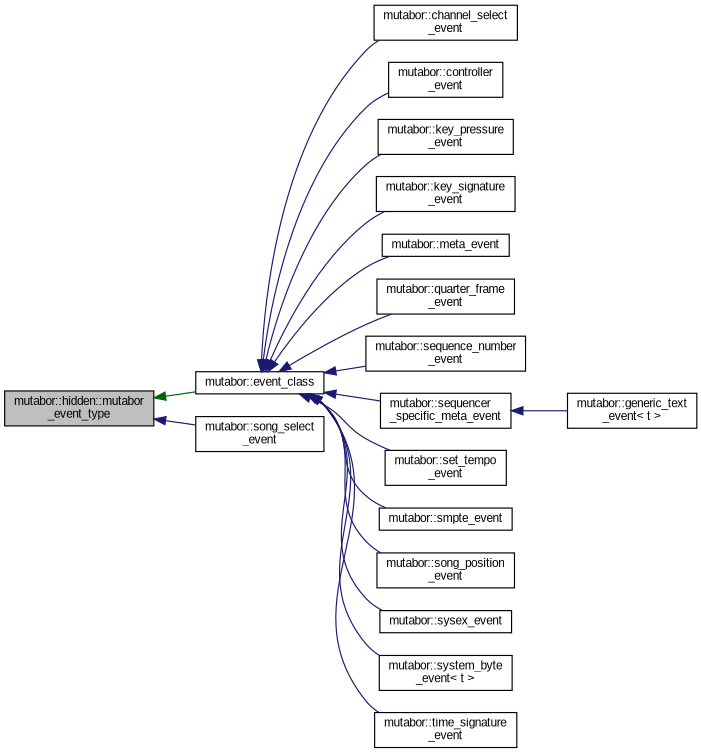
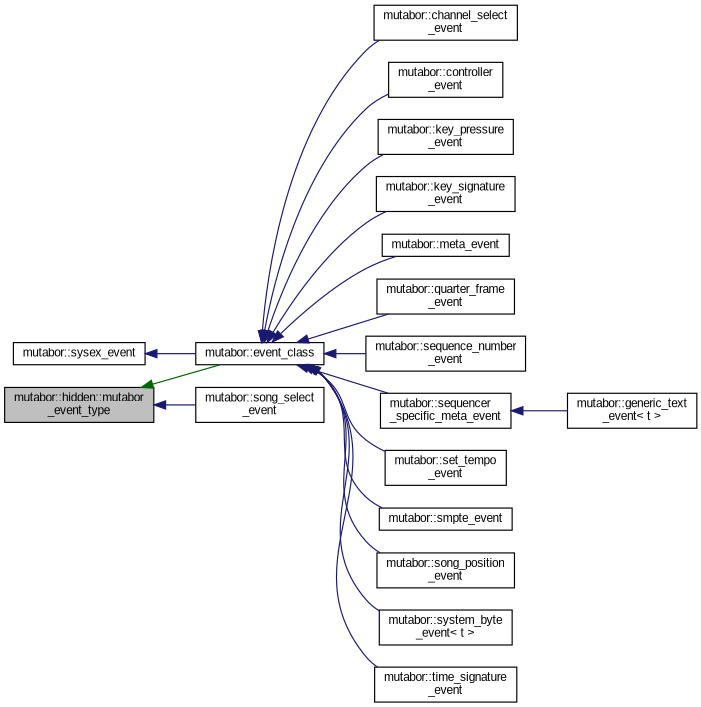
edge "mutabor::sysex_event" -> "mutabor::event_class": reversed
